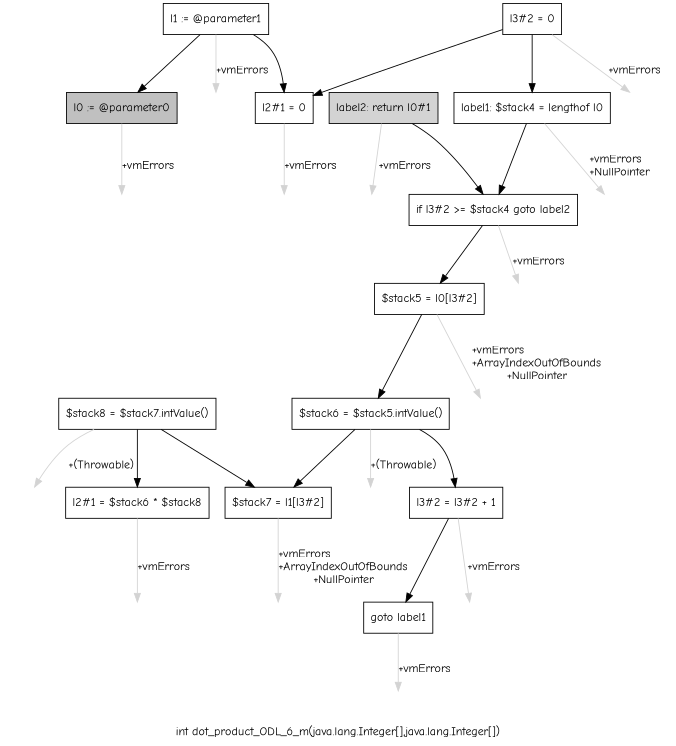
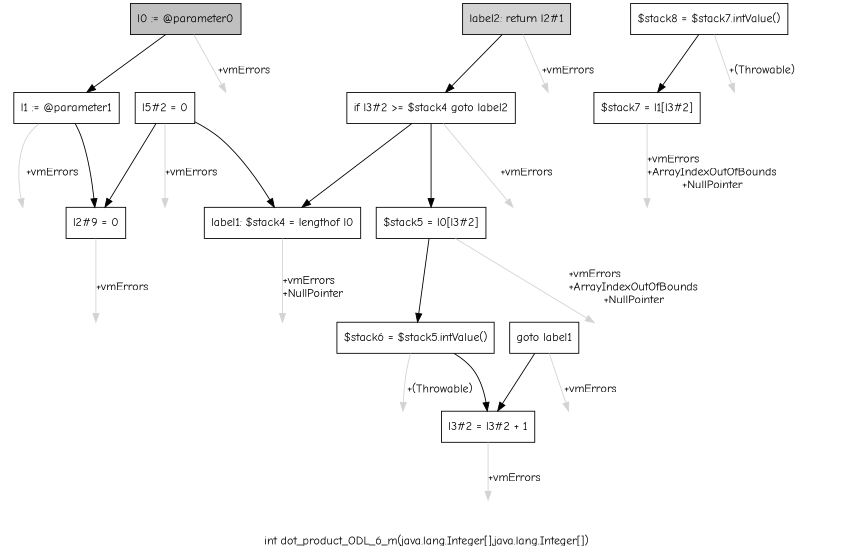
node "l3#2 = 0": label "l3#2 = 0" -> "l5#2 = 0"
edge "l1 := @parameter1" -> "l0 := @parameter0": reversed
node "l2#1 = 0": label "l2#1 = 0" -> "l2#9 = 0"
node "label2: return l0#1": label "label2: return l0#1" -> "label2: return l2#1"
edge "label1: $stack4 = lengthof l0" -> "if l3#2 >= $stack4 goto label2": reversed
edge "$stack6 = $stack5.intValue()" -> "$stack7 = l1[l3#2]": removed
node "l2#1 = $stack6 * $stack8": removed
edge "l3#2 = l3#2 + 1" -> "goto label1": reversed
